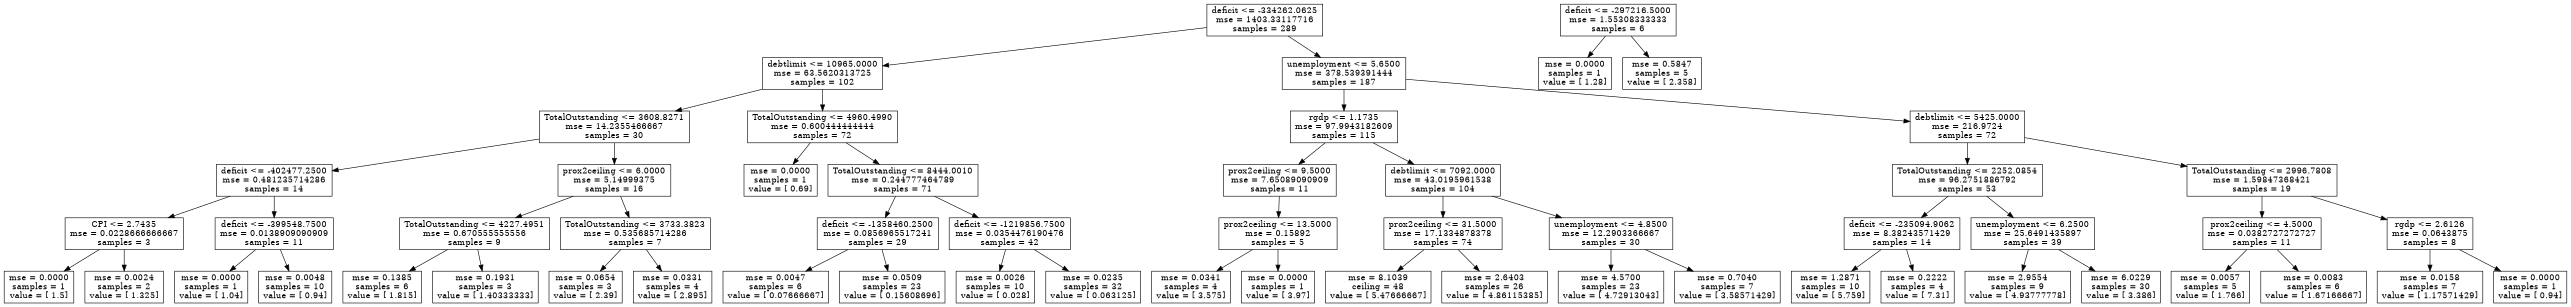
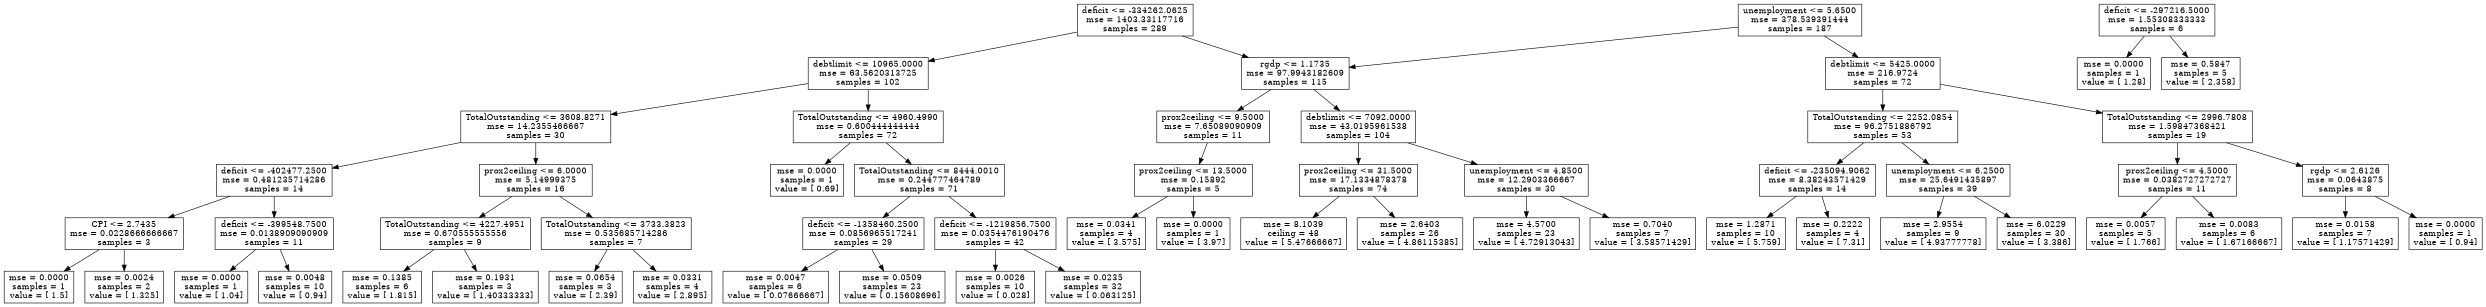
edge "deficit <= -334262.0625 mse = 1403.33117716 samples = 289" -> "unemployment <= 5.6500 mse = 378.539391444 samples = 187": now "deficit <= -334262.0625 mse = 1403.33117716 samples = 289" -> "rgdp <= 1.1735 mse = 97.9943182609 samples = 115"
